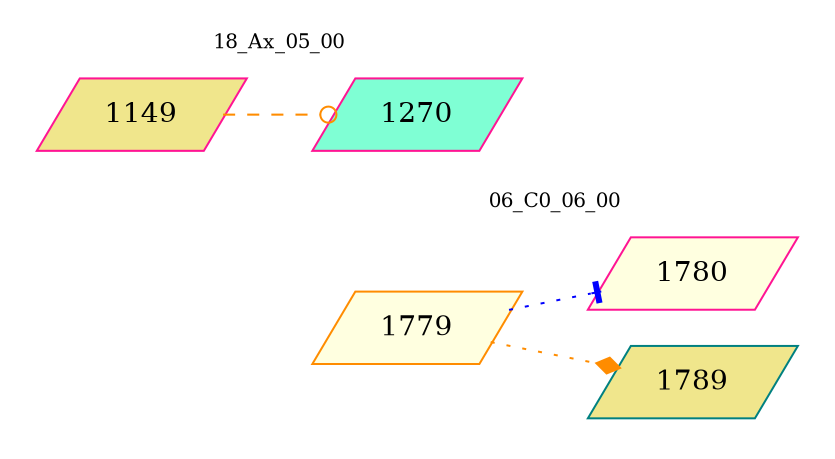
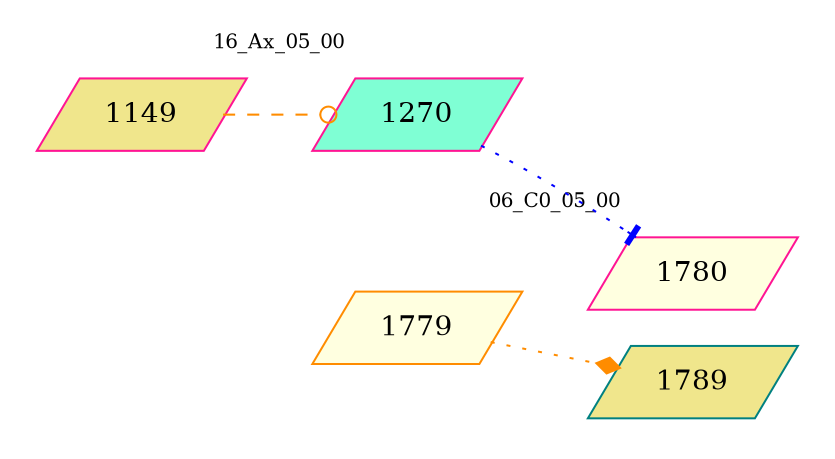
cluster "18_Ax_05_00": label "18_Ax_05_00" -> "16_Ax_05_00"
cluster "06_C0_06_00": label "06_C0_06_00" -> "06_C0_05_00"
edge "1779" -> "1780": now "1270" -> "1780"
